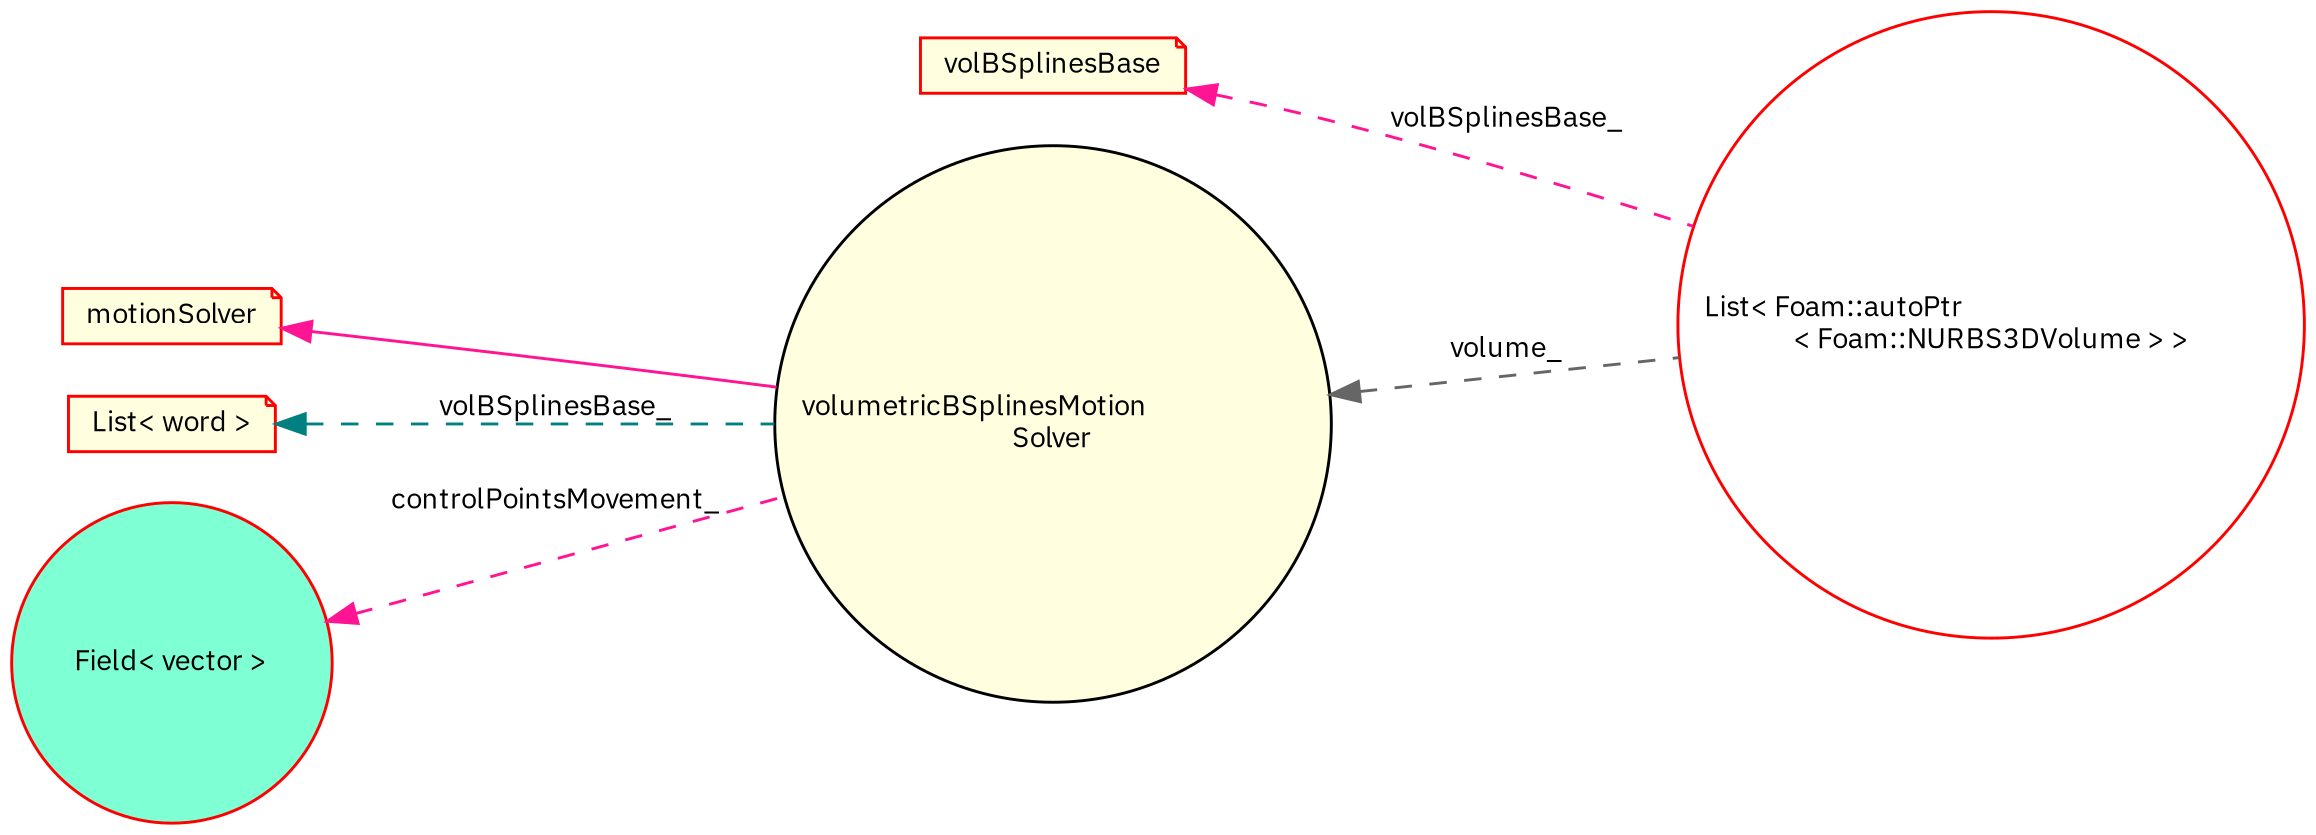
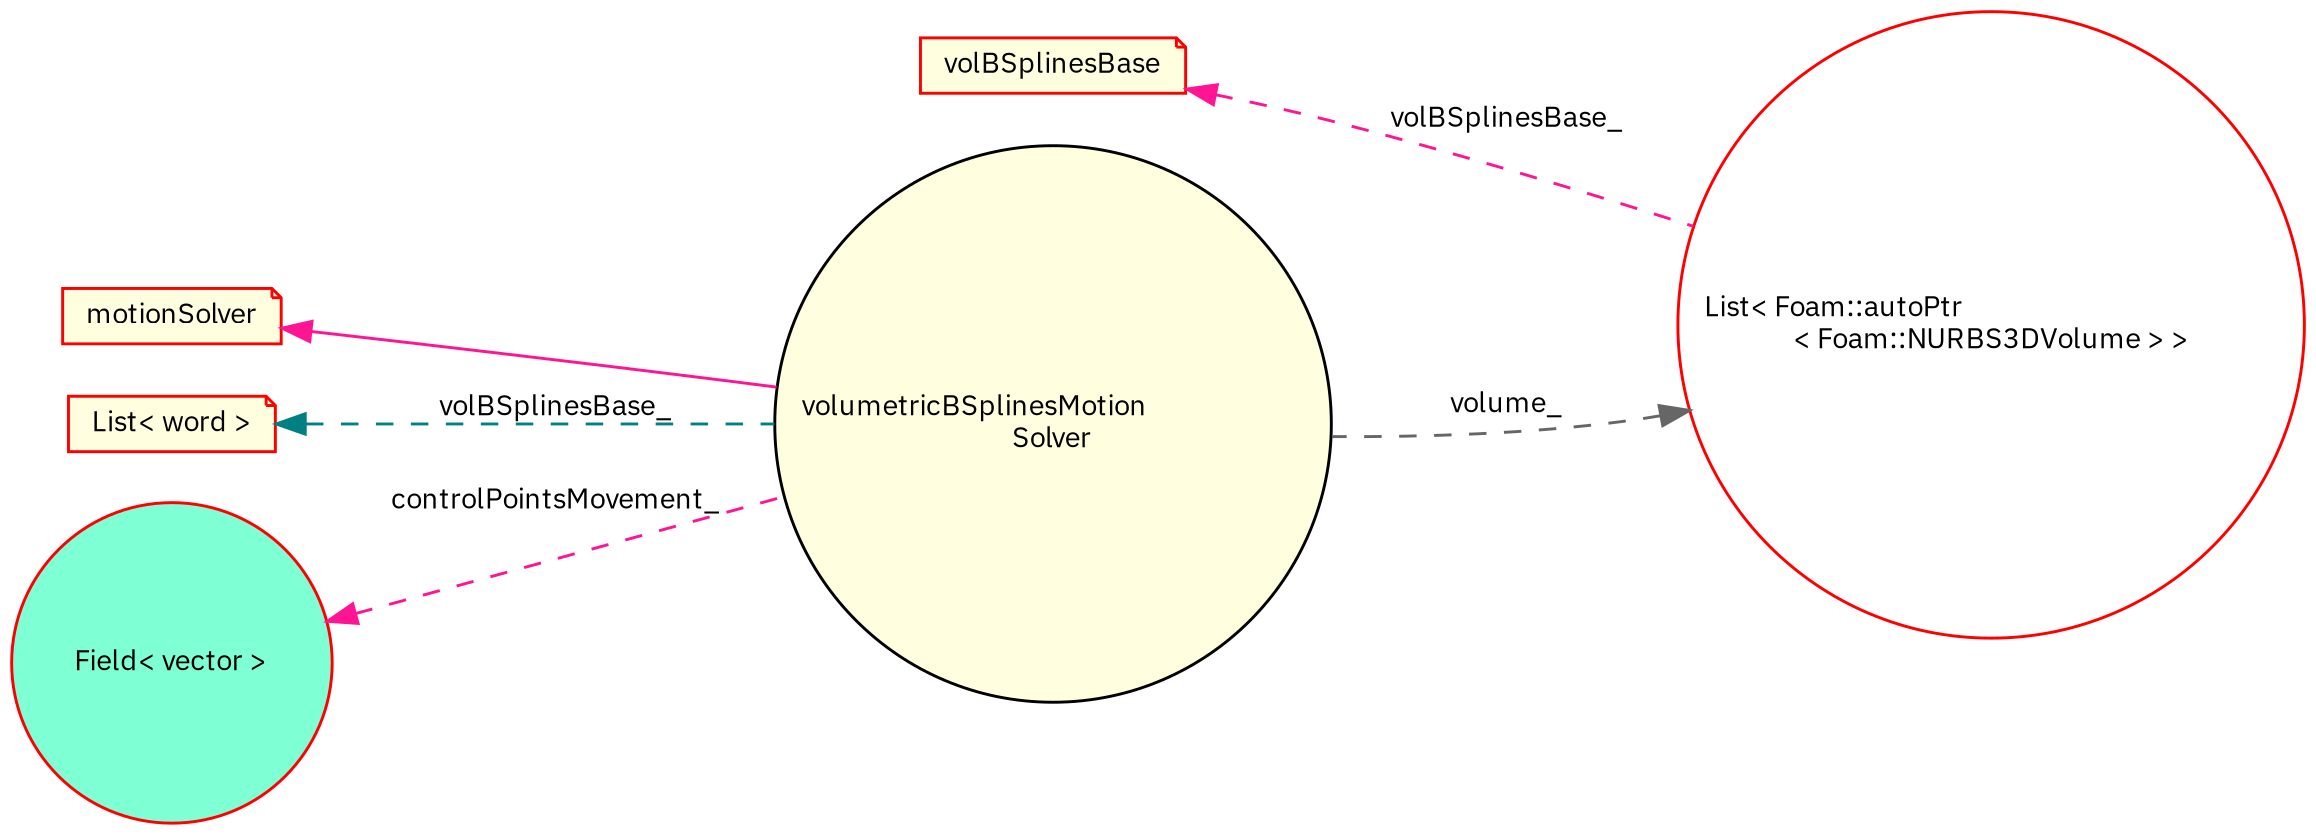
edge "List< Foam::autoPtr < Foam::NURBS3DVolume > >" -> "volumetricBSplinesMotion Solver": reversed
